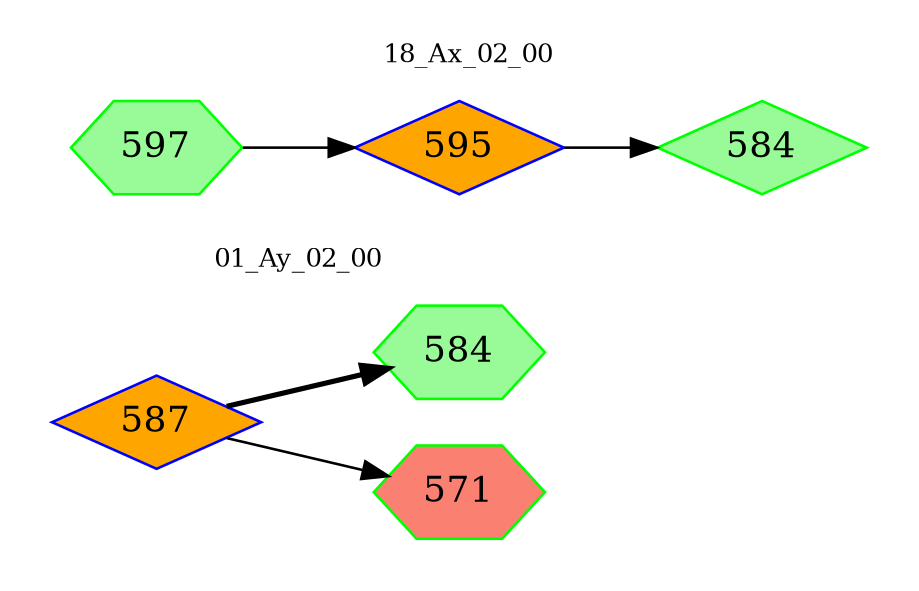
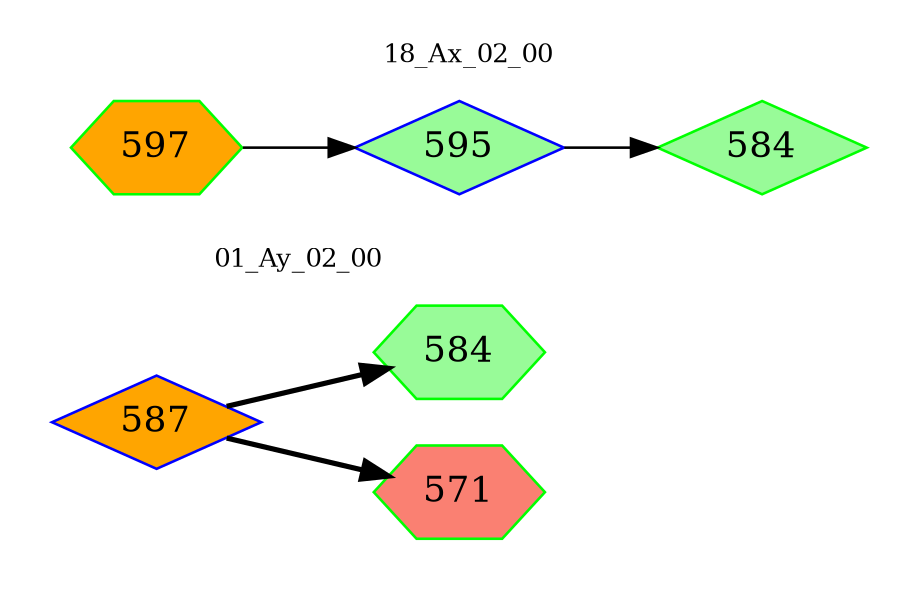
node "597": fillcolor palegreen -> orange
node "595": fillcolor orange -> palegreen
edge "587" -> "571": style solid -> bold
